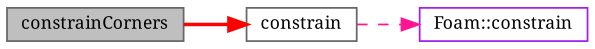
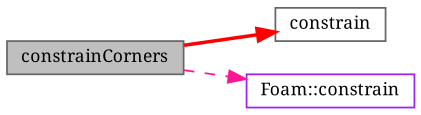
edge "constrain" -> "Foam::constrain": now "constrainCorners" -> "Foam::constrain"
